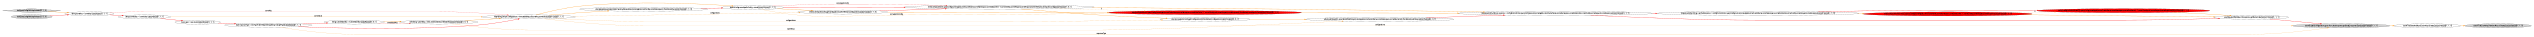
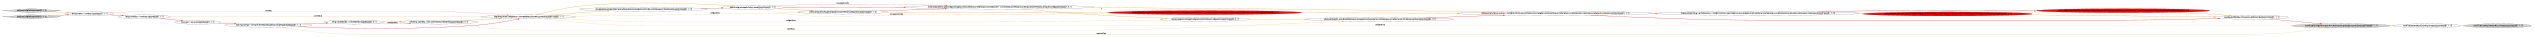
node "testQueryConfigWithGrayRelease['1', '0', '0']": shape ellipse -> diamond
